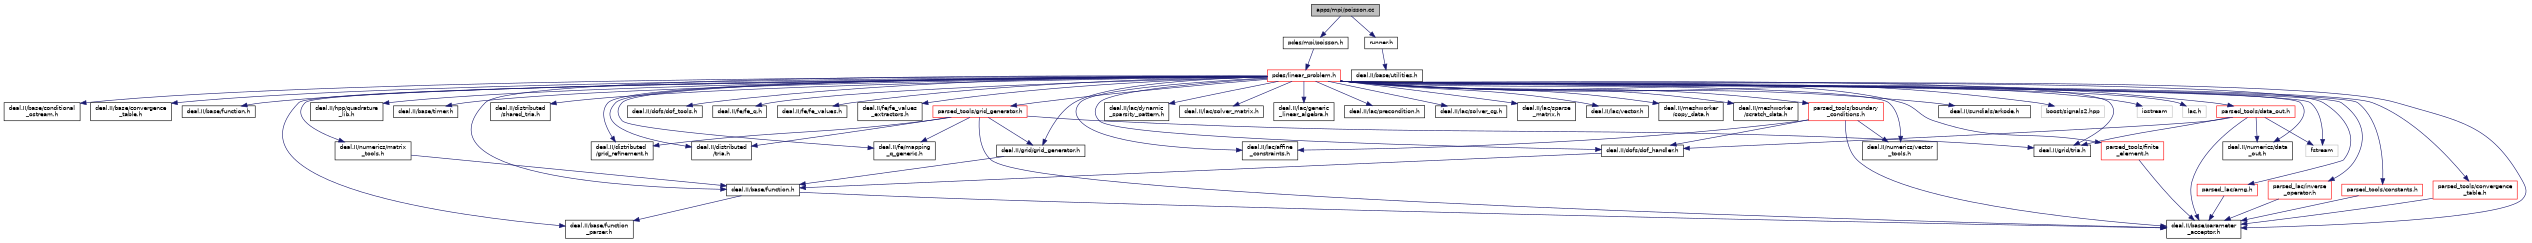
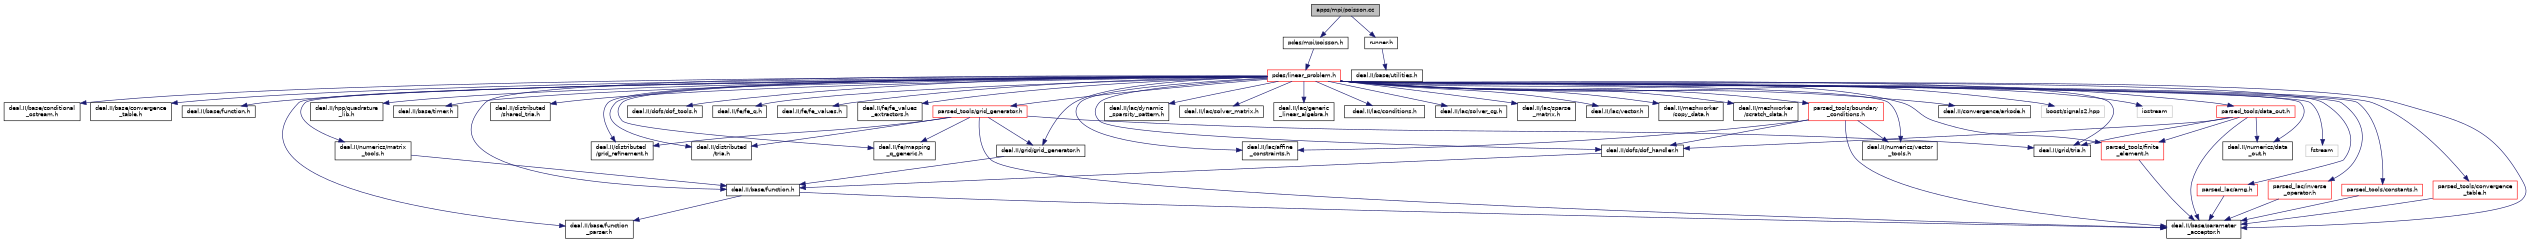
node "deal.II/lac/precondition.h": label "deal.II/lac/precondition.h" -> "deal.II/lac/conditions.h"
node "deal.II/sundials/arkode.h": label "deal.II/sundials/arkode.h" -> "deal.II/convergence/arkode.h"
node "lac.h": removed
edge "parsed_tools/data_out.h" -> "fstream": now "parsed_tools/data_out.h" -> "parsed_tools/finite _element.h"
